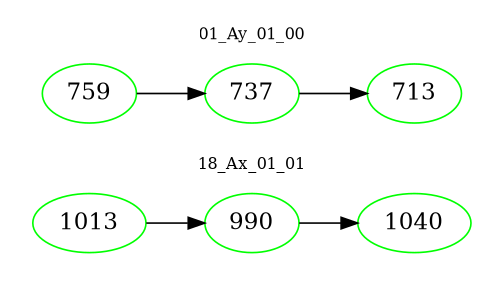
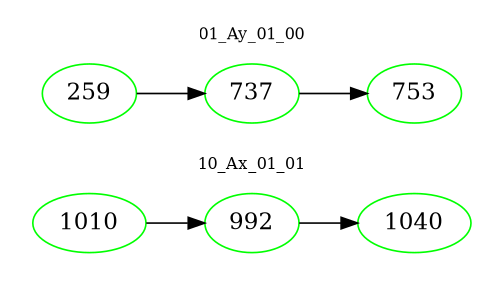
node "759": label "759" -> "259"
node "713": label "713" -> "753"
cluster "18_Ax_01_01": label "18_Ax_01_01" -> "10_Ax_01_01"
node "1013": label "1013" -> "1010"
node "990": label "990" -> "992"
